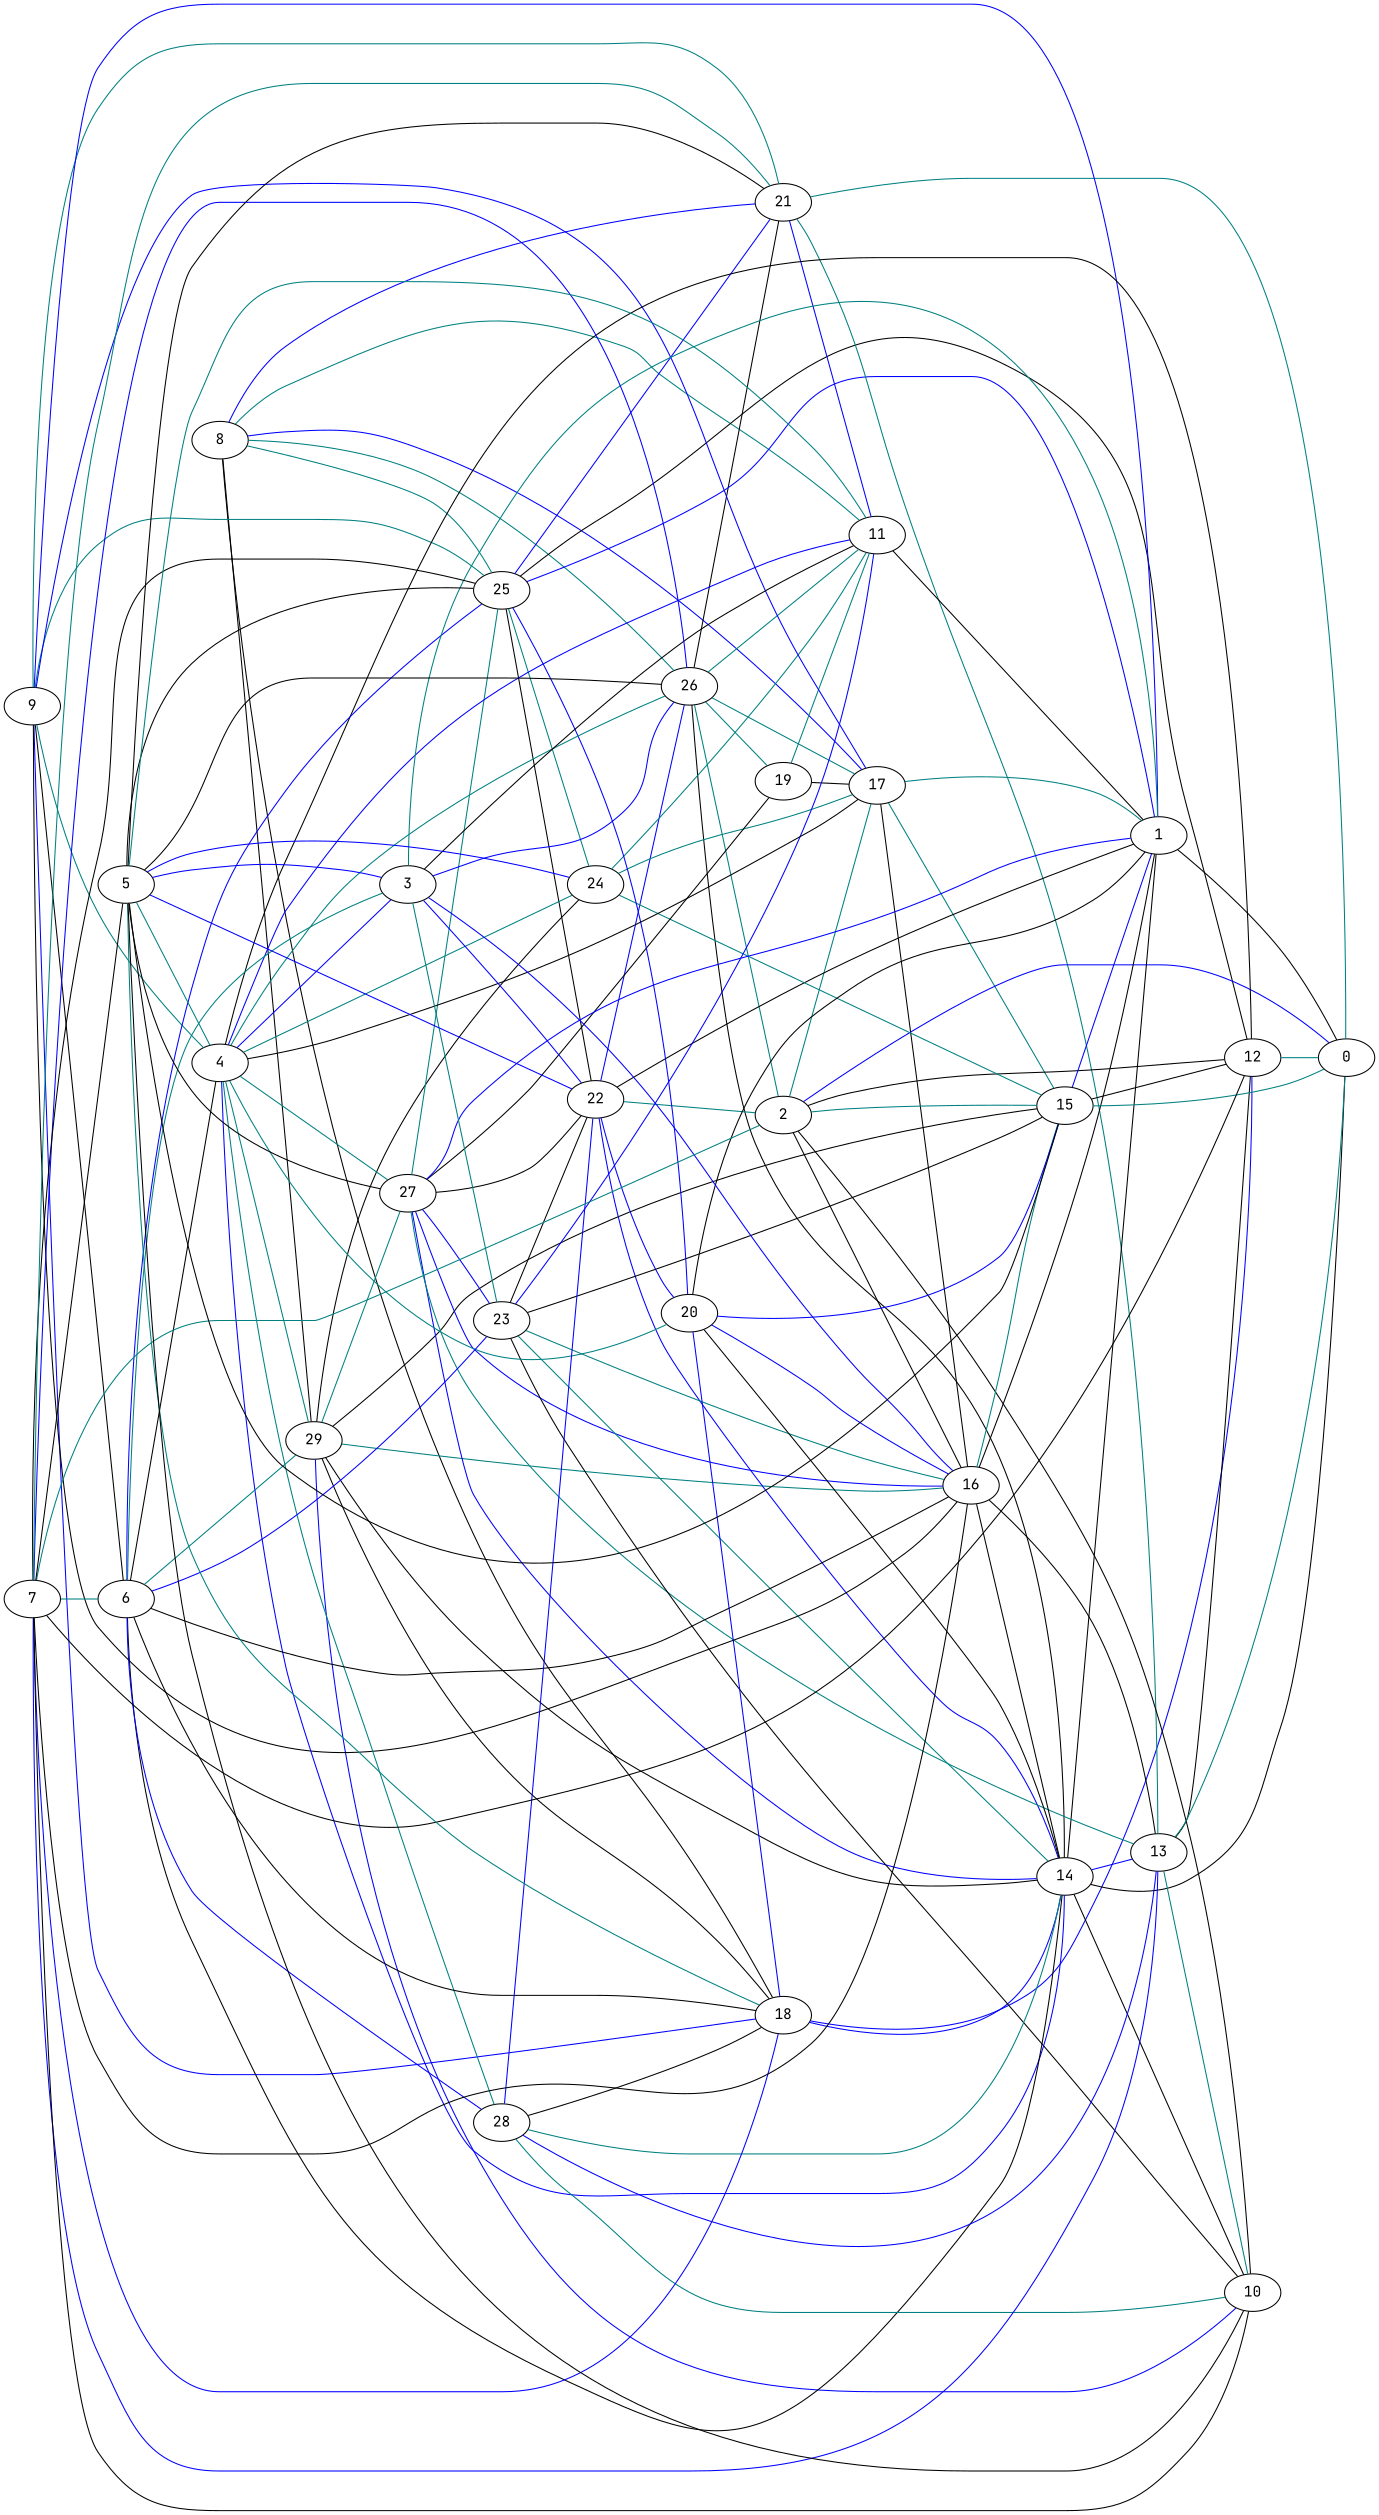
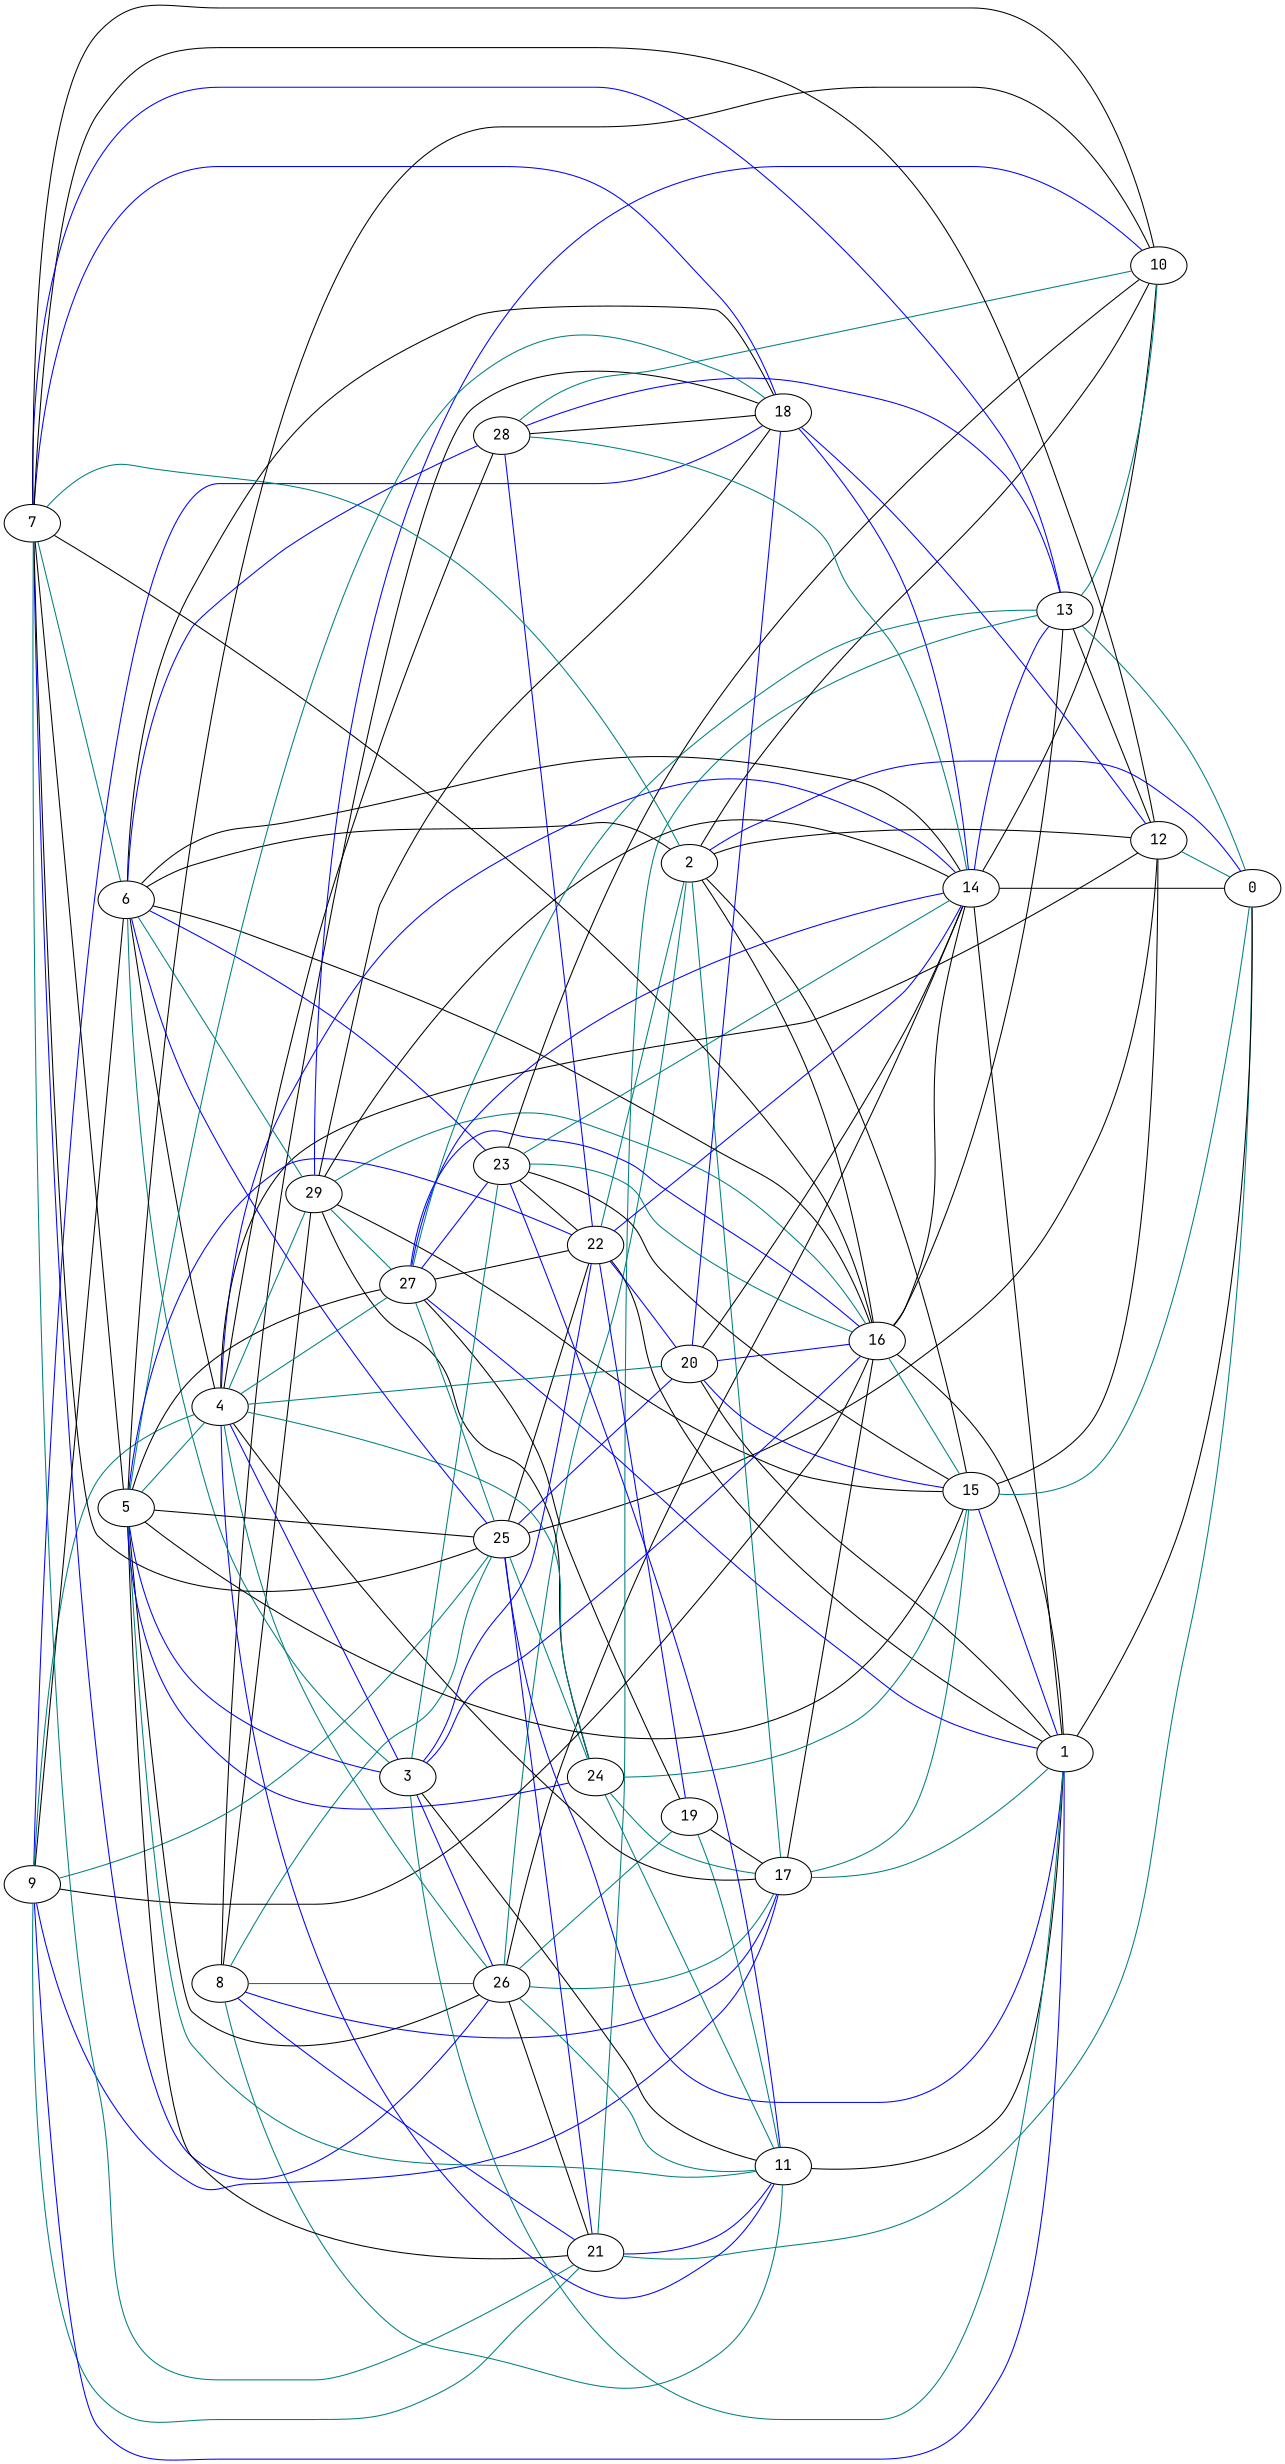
edge "2" -- "6": added
edge "26" -- "22": now "19" -- "22"
edge "15" -- "2": color teal -> black
edge "4" -- "28": color teal -> black
